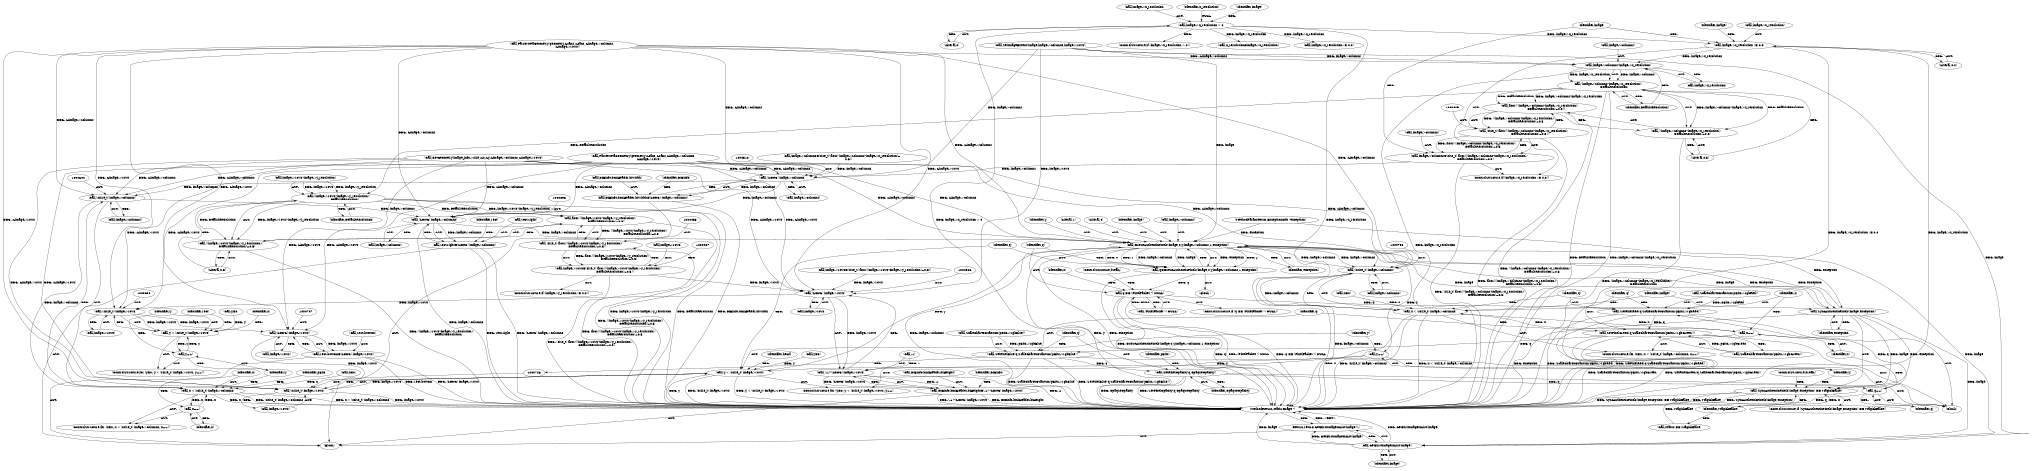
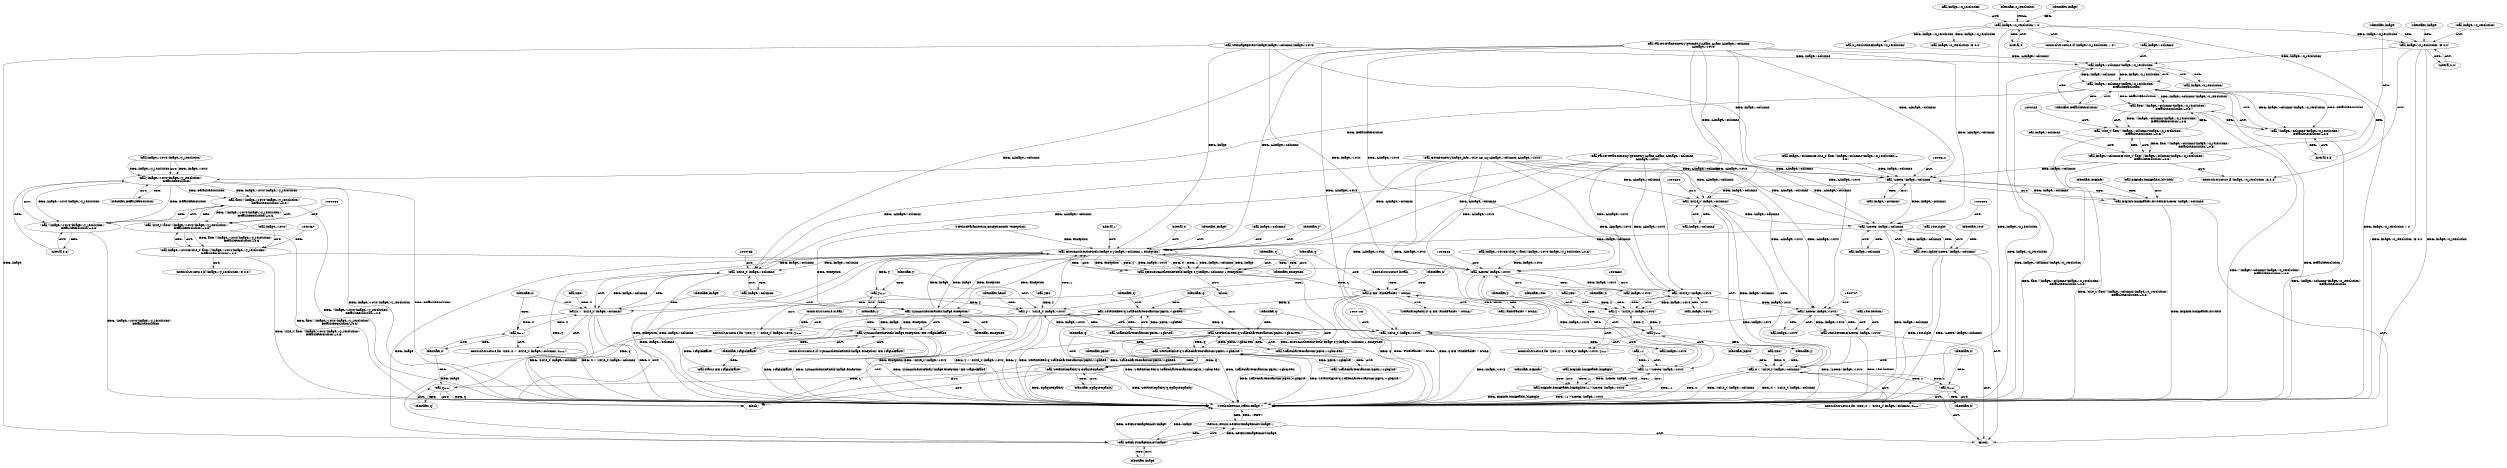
edge "(Call,image->x_resolution > 0)" -> "(ControlStructure,if (image->x_resolution > 0))": label "DDG: " -> "AST: "
node "(ControlStructure,if (q == (PixelPacket *) NULL))": label "(ControlStructure,if (q == (PixelPacket *) NULL))" -> "(SetPixelOpacity,if (q == (PixelPacket *) NULL))"
edge "(Call,SetPixelRed(q,ScaleCharToQuantum(pBits->rgbRed)))" -> "(Call,ScaleCharToQuantum(pBits->rgbRed))": added, label "CFG:"
edge "(Call,SetPixelBlue(q,ScaleCharToQuantum(pBits->rgbBlue)))" -> "1000726": now "(Call,SetPixelBlue(q,ScaleCharToQuantum(pBits->rgbBlue)))" -> "(Call,ScaleCharToQuantum(pBits->rgbBlue))"
edge "(Identifier,MagickFalse)" -> "(Call,SyncAuthenticPixels(image,exception) == MagickFalse)": label "DDG: x" -> "AST: "
